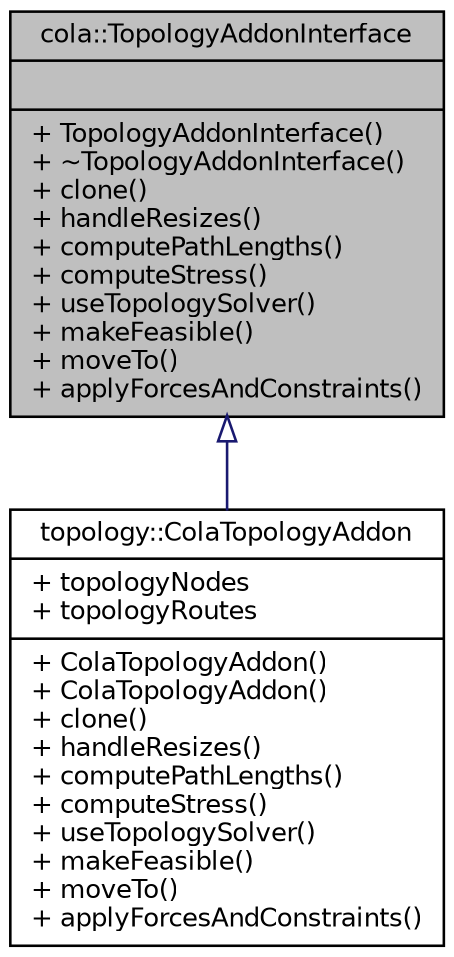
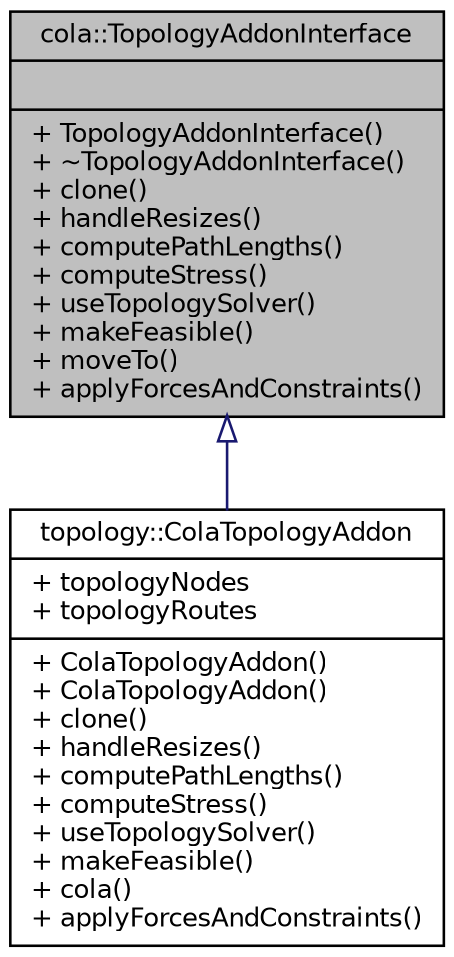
node "topology::ColaTopologyAddon": text "+ moveTo()" -> "+ cola()"
